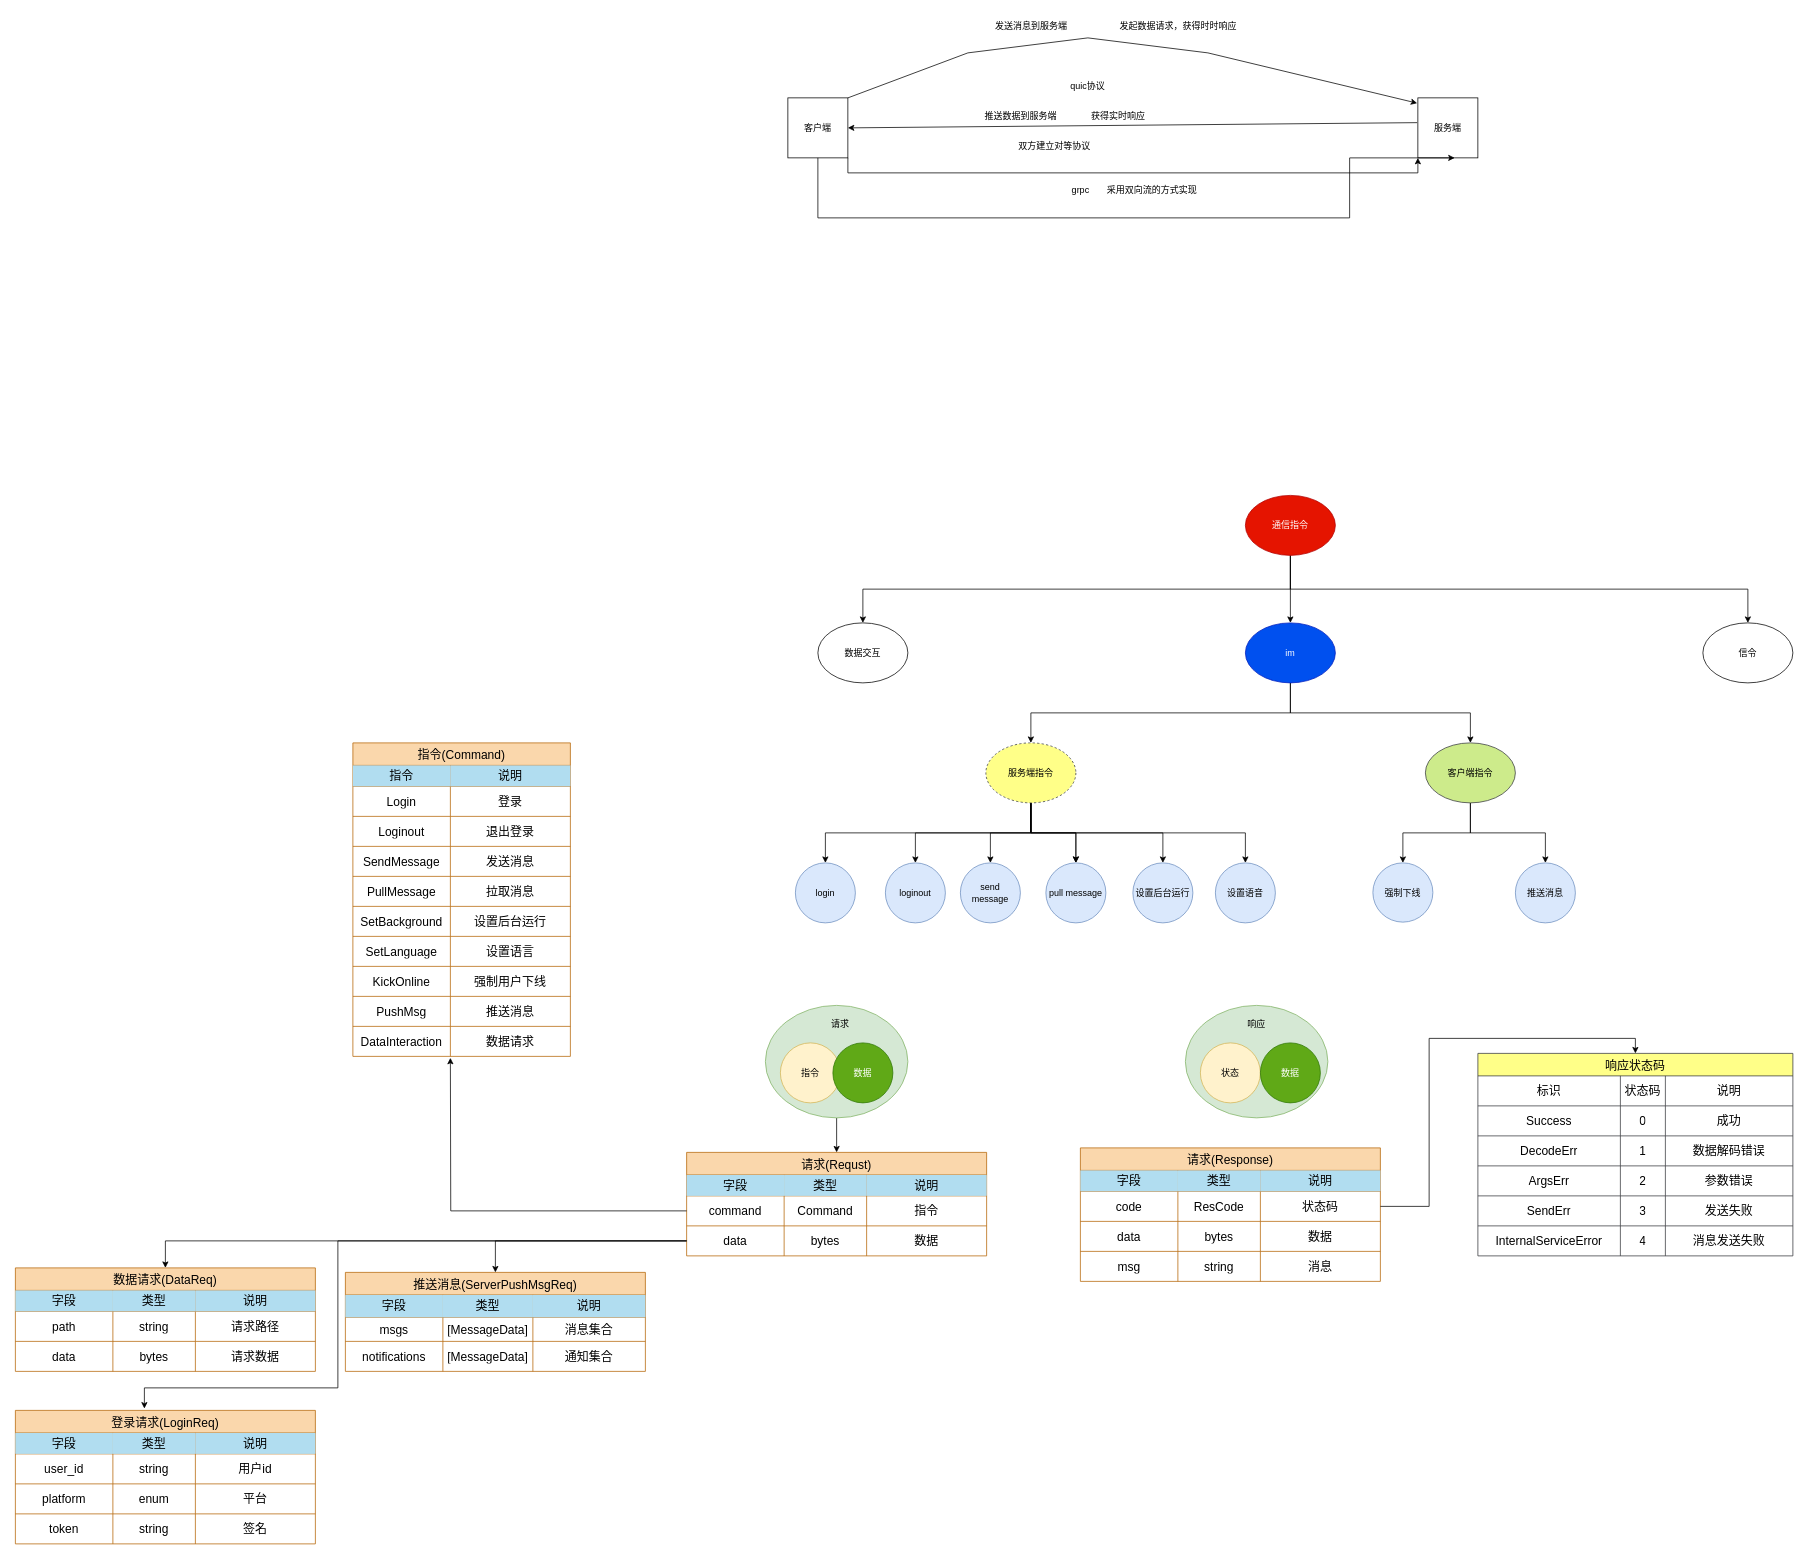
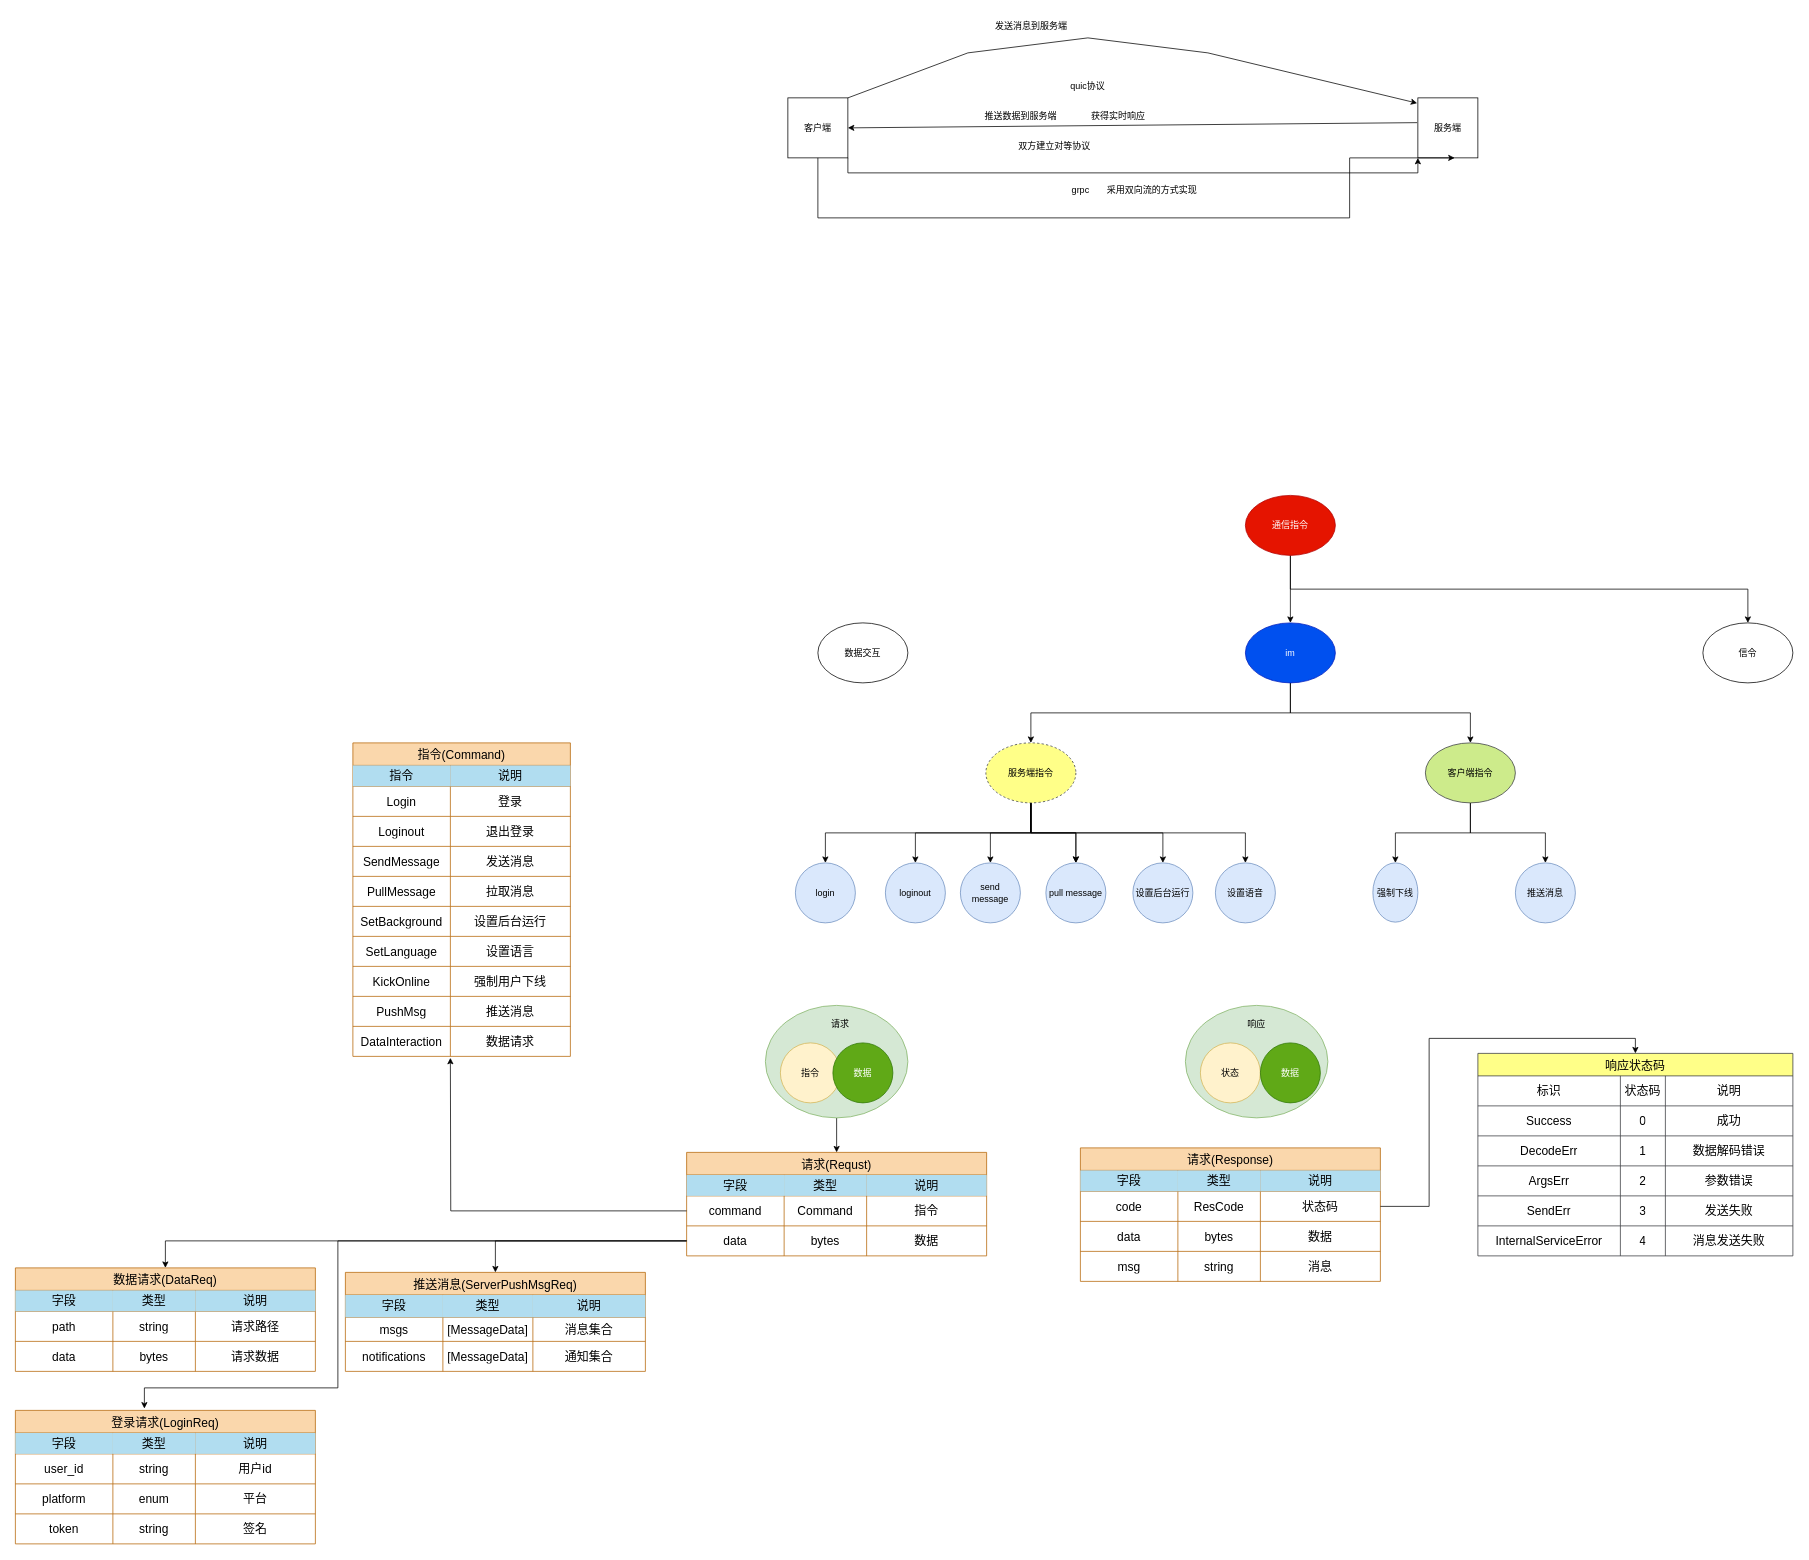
node "发起数据请求，获得时时响应": removed
edge "通信指令" -> "数据交互": removed
node "强制下线": size 60x59 -> 45x59
